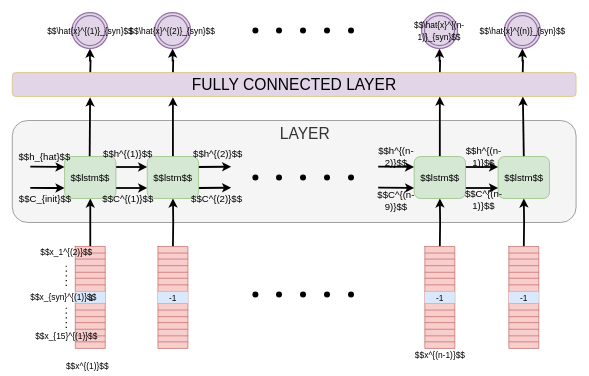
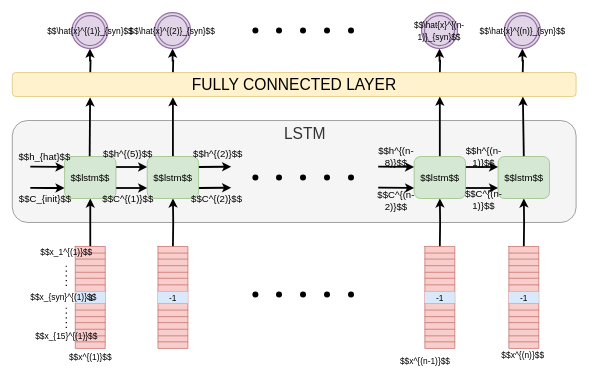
node "FULLY CONNECTED LAYER": fillcolor #e1d5e7 -> #fff2cc
node "$$h^{(1)}$$": label "$$h^{(1)}$$" -> "$$h^{(5)}$$"
node "$$h^{(n-2)}$$": label "$$h^{(n-2)}$$" -> "$$h^{(n-8)}$$"
node "LAYER": label "LAYER" -> "LSTM"
node "$$C^{(n-9)}$$": label "$$C^{(n-9)}$$" -> "$$C^{(n-2)}$$"
node "$$x_1^{(2)}$$": label "$$x_1^{(2)}$$" -> "$$x_1^{(1)}$$"
node "$$x^{(n-1)}$$": moved (440, 356) -> (425, 362)
node "$$x^{(n)}$$": added
node "$$x^{(1)}$$": moved (87, 366) -> (90, 357)
